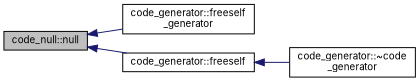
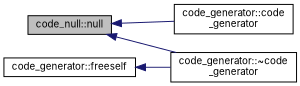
node "code_generator::freeself _generator": label "code_generator::freeself _generator" -> "code_generator::code _generator"
edge "code_generator::freeself" -> "code_null::null": now "code_generator::~code _generator" -> "code_null::null"
